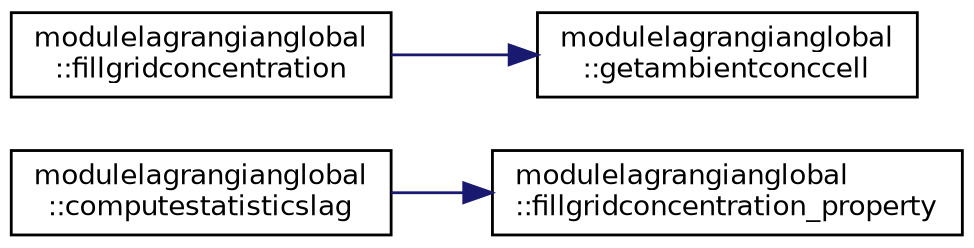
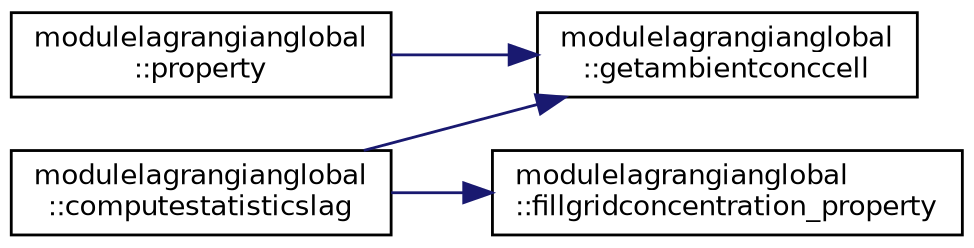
node "modulelagrangianglobal ::fillgridconcentration": label "modulelagrangianglobal ::fillgridconcentration" -> "modulelagrangianglobal ::property"
edge "modulelagrangianglobal ::computestatisticslag" -> "modulelagrangianglobal ::getambientconccell": added
